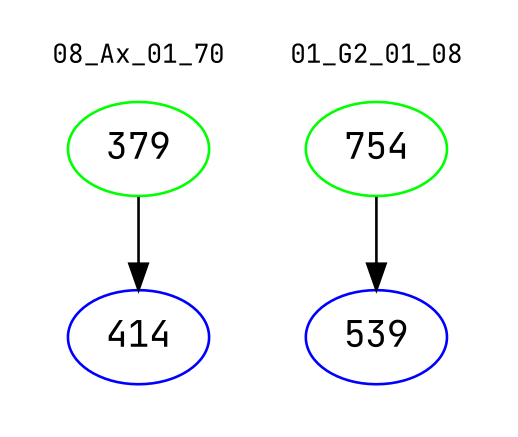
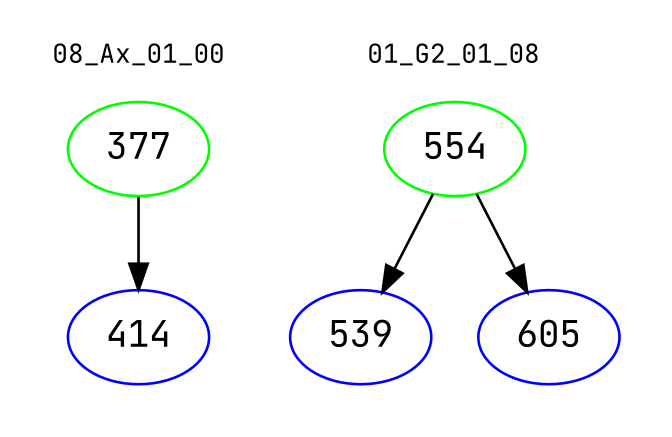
cluster "08_Ax_01_70": label "08_Ax_01_70" -> "08_Ax_01_00"
node "379": label "379" -> "377"
node "754": label "754" -> "554"
node "605": added
